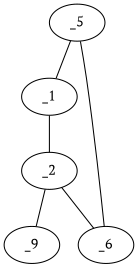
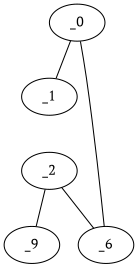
node "_5": label "_5" -> "_0"
edge "_1" -- "_2": removed
